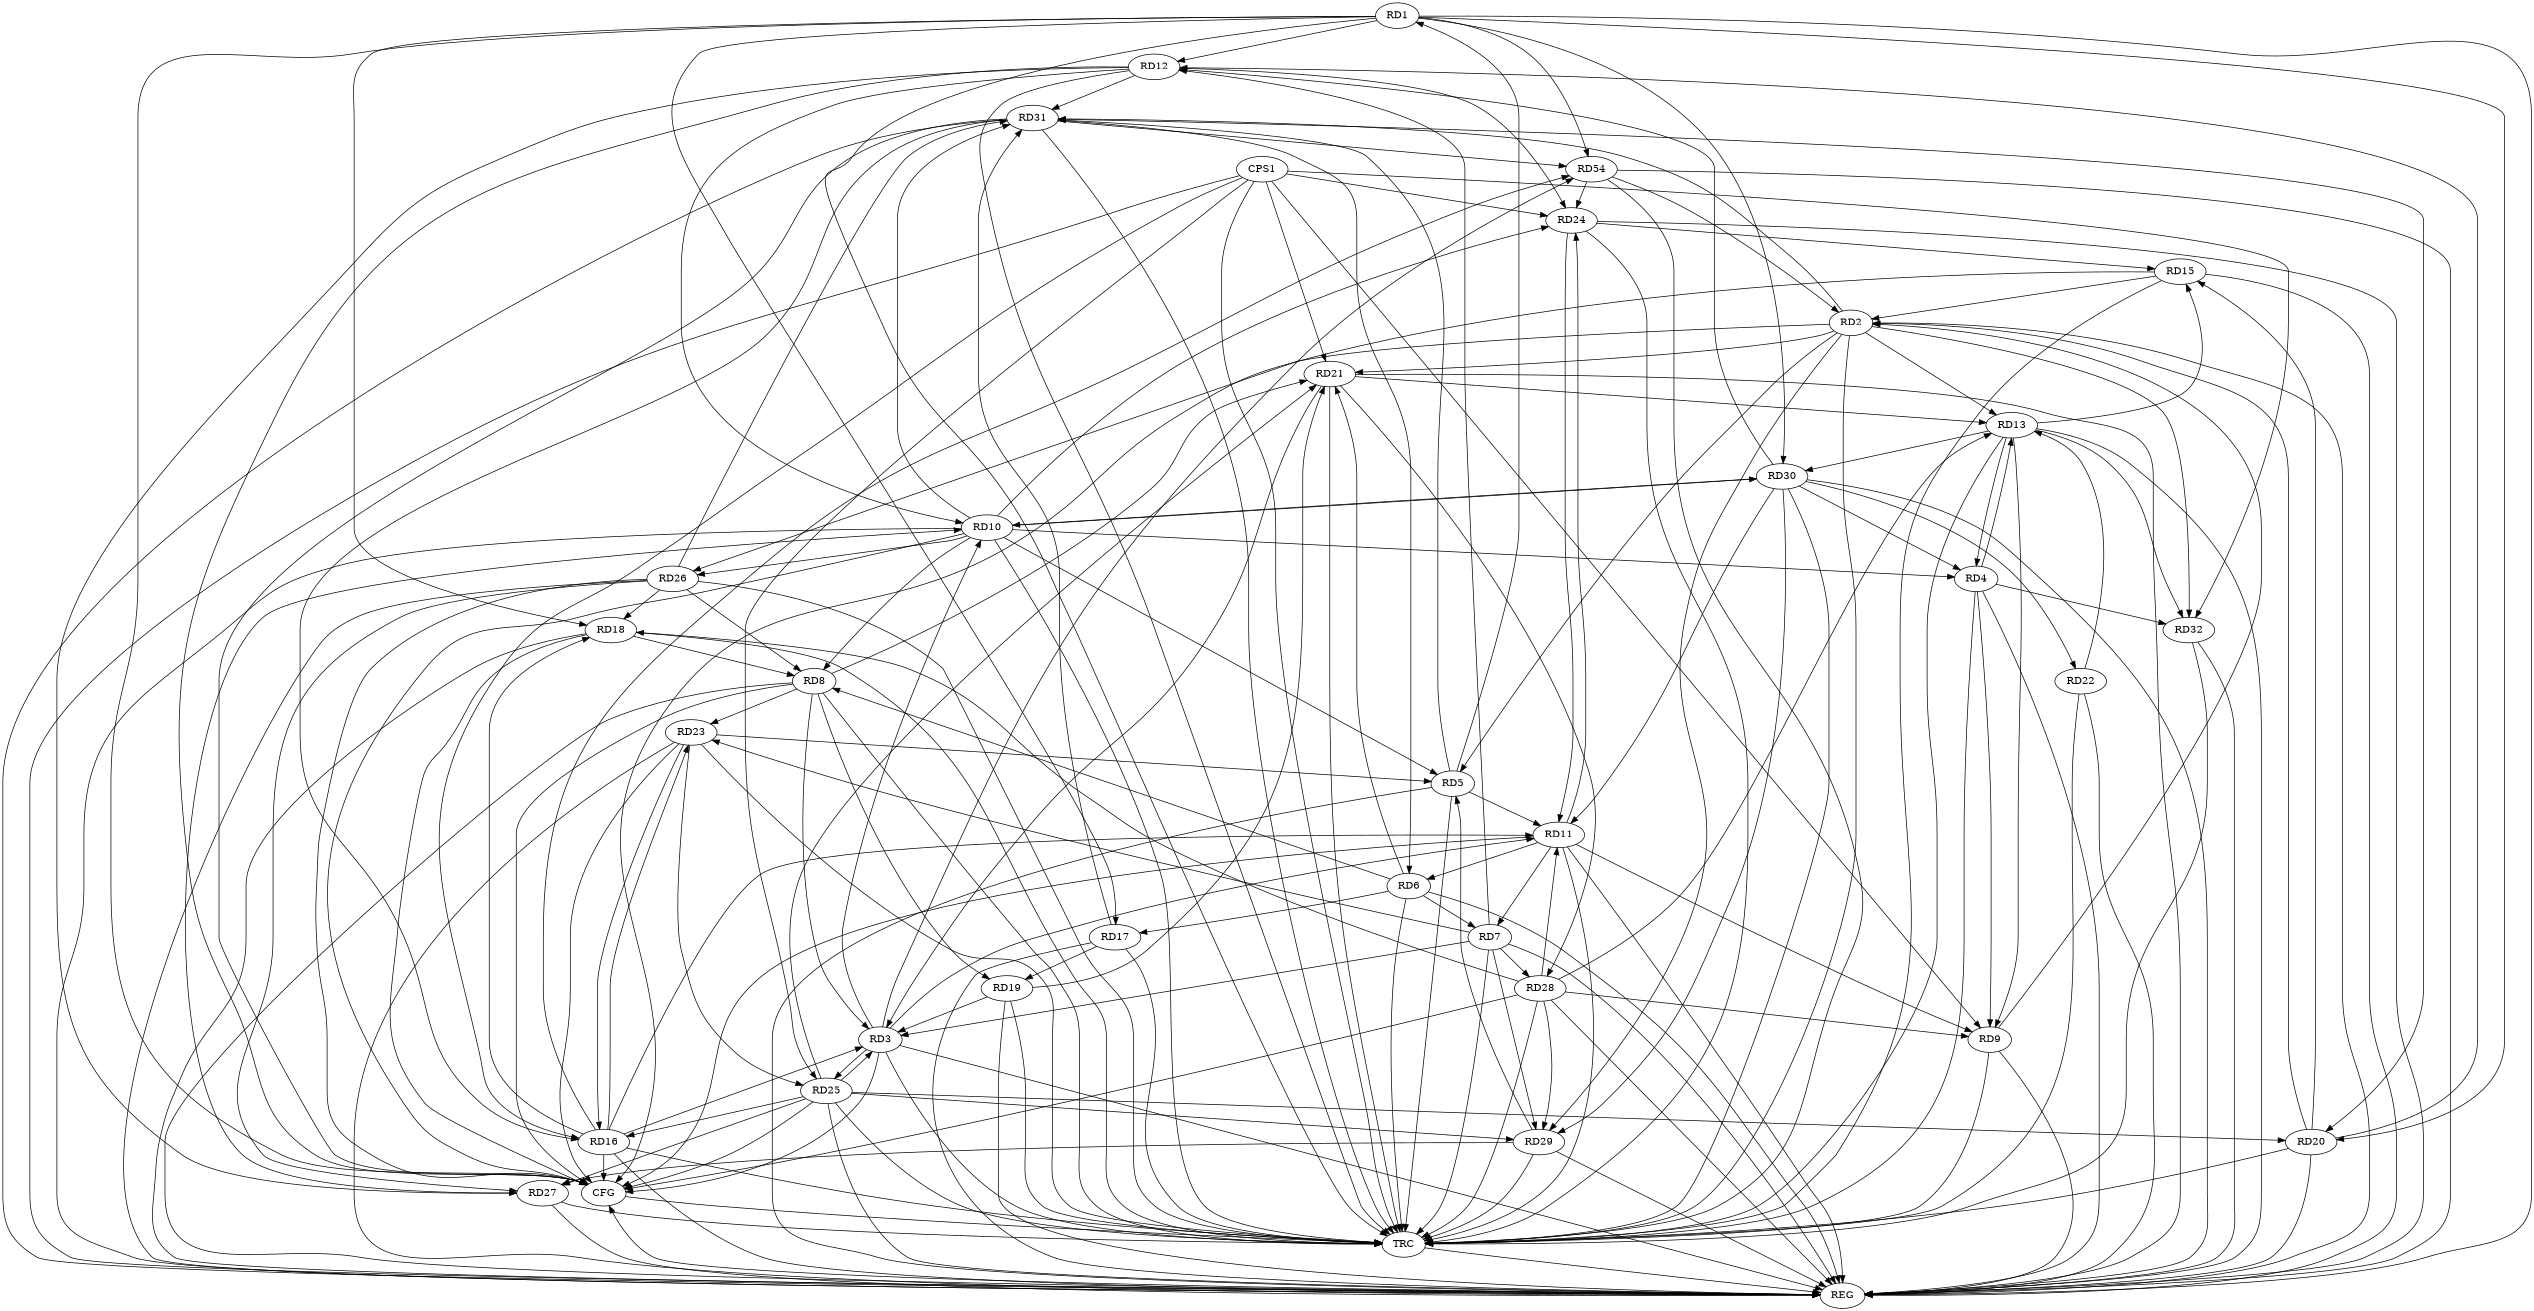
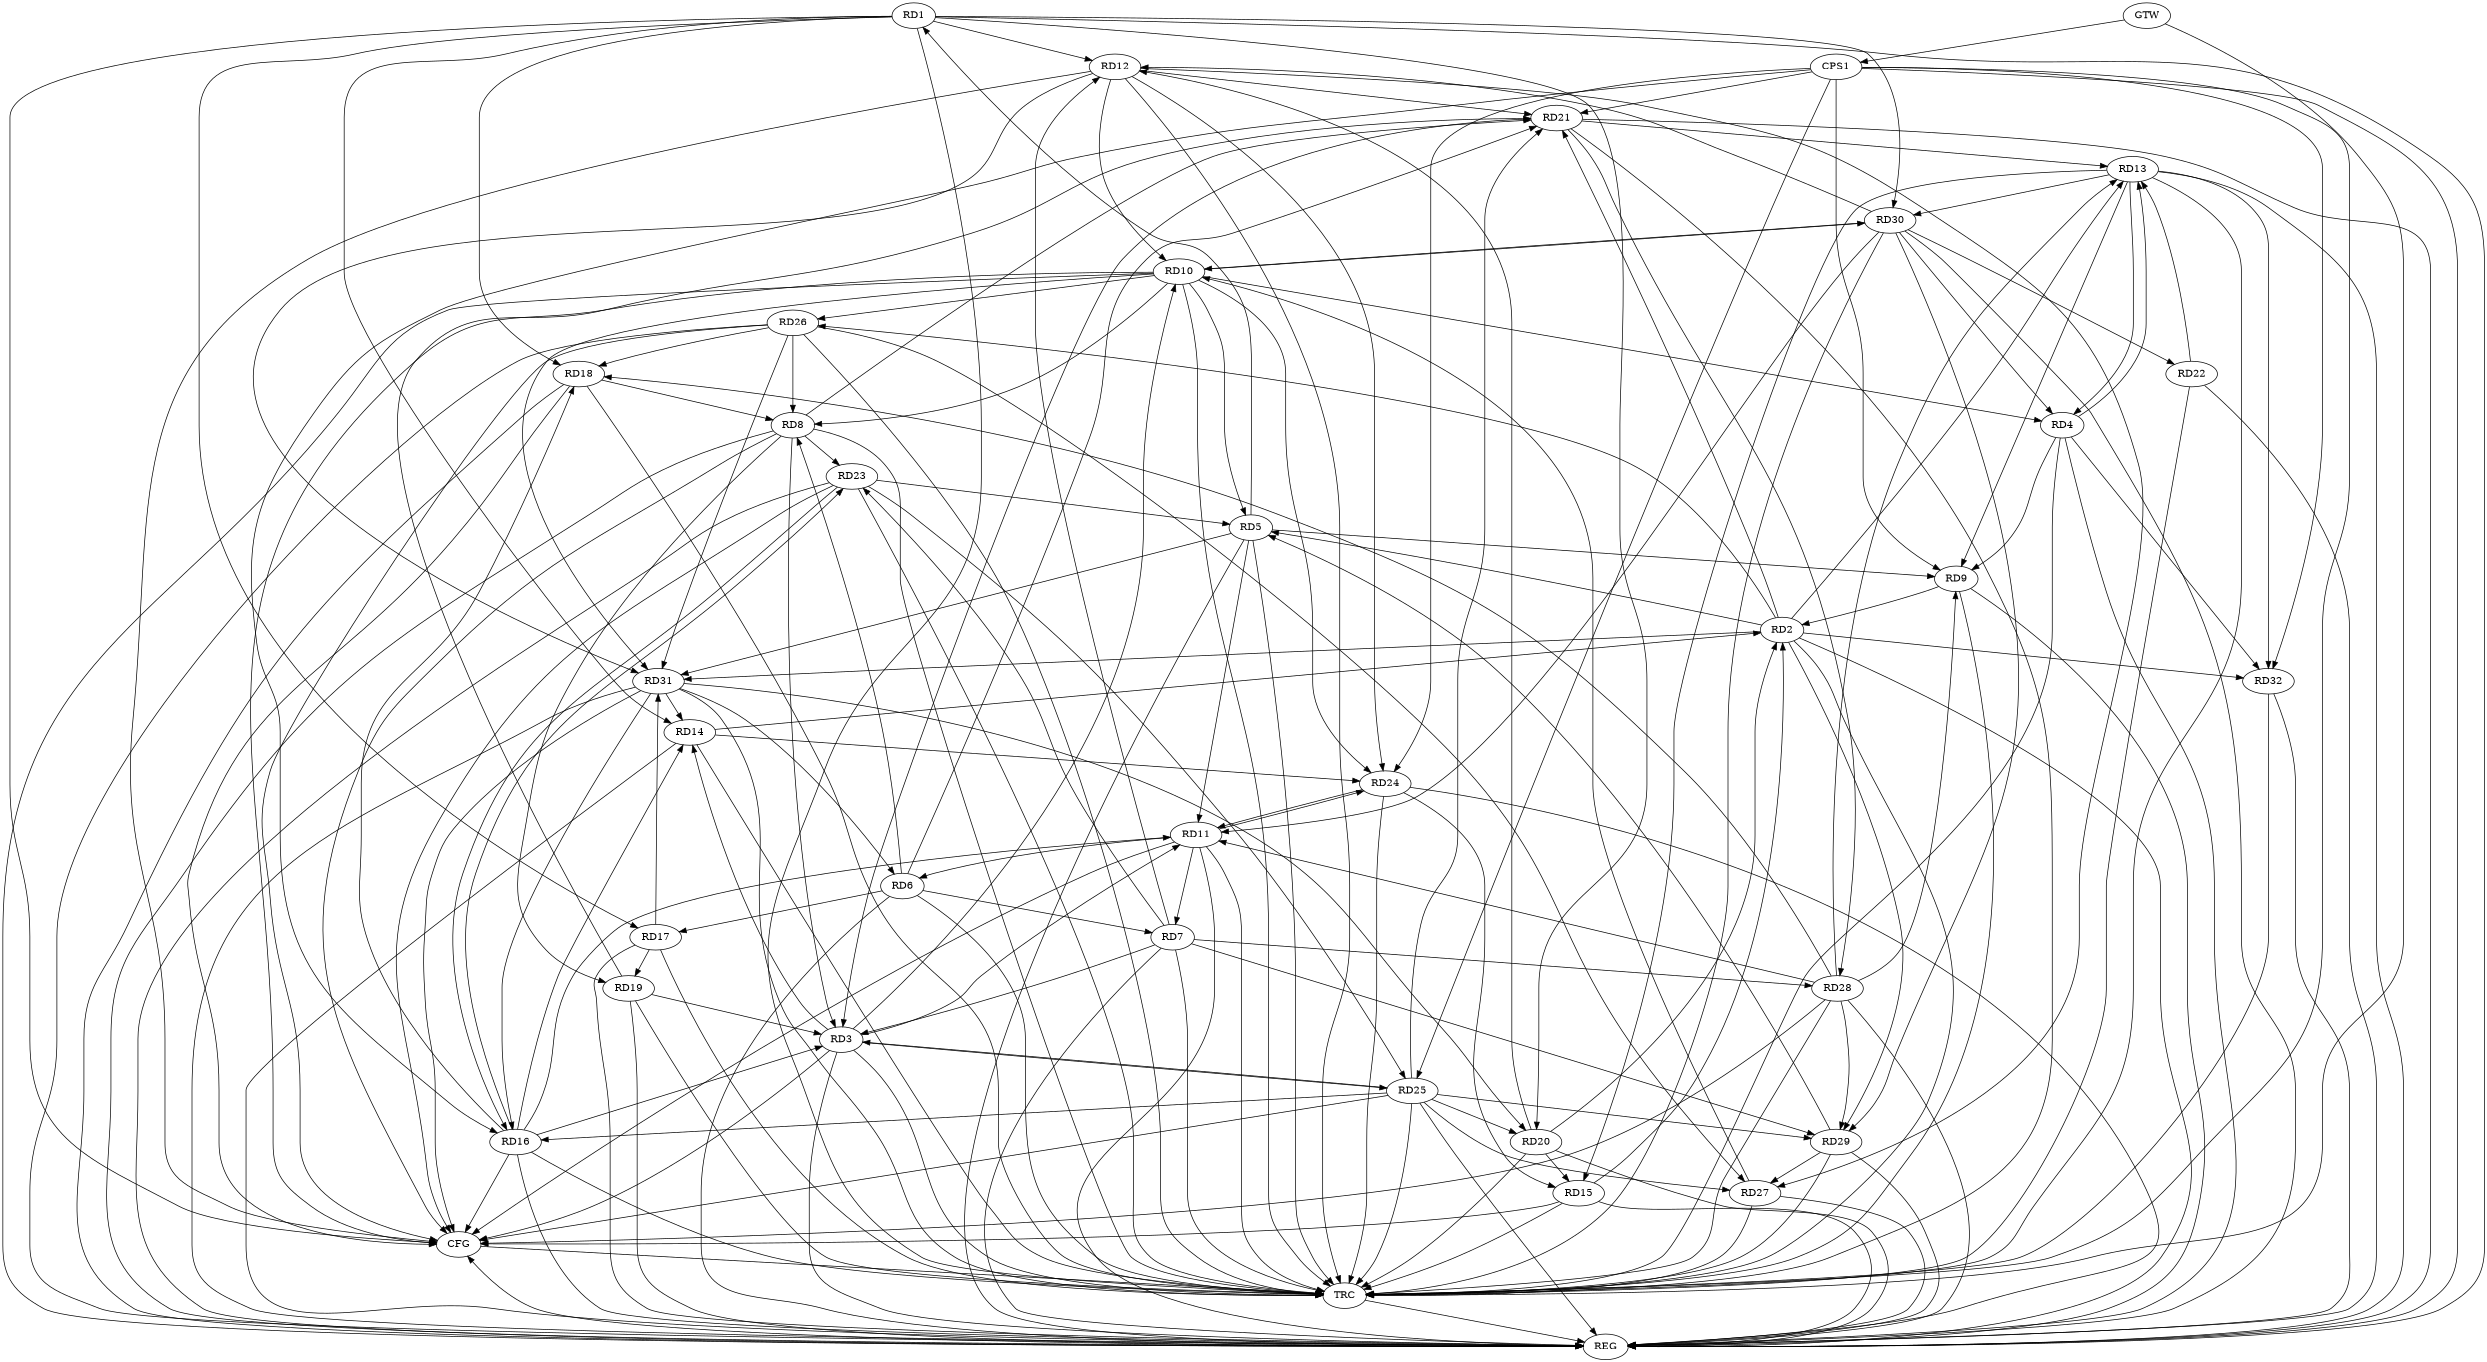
node "GTW": added
edge "RD12" -> "RD21": added
node "RD54": label "RD54" -> "RD14"
edge "RD11" -> "RD9": now "RD5" -> "RD9"
